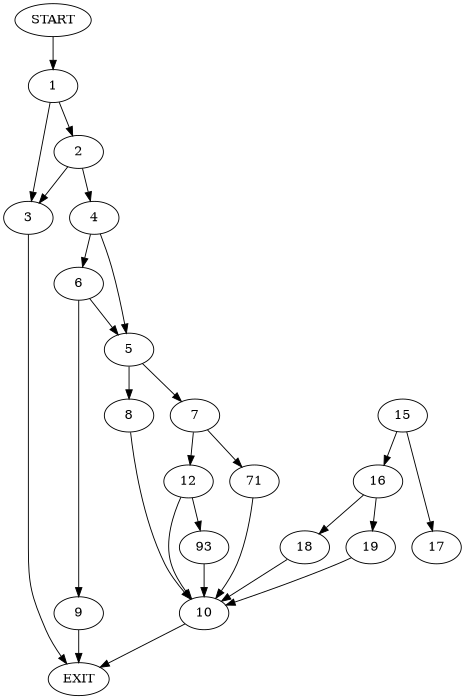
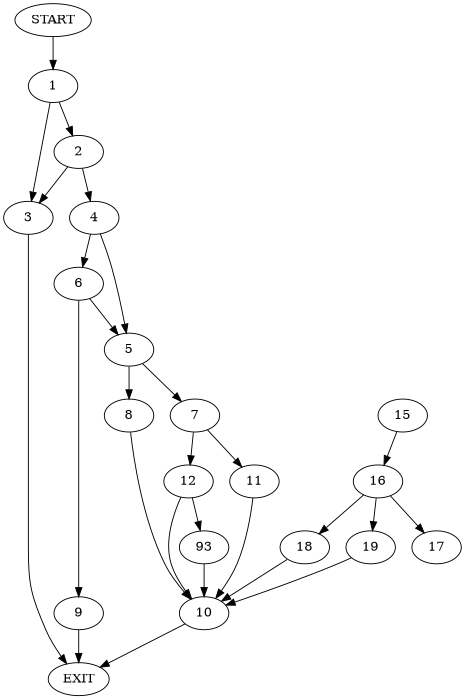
edge "15" -> "17": now "16" -> "17"
node "71": label "71" -> "11"
